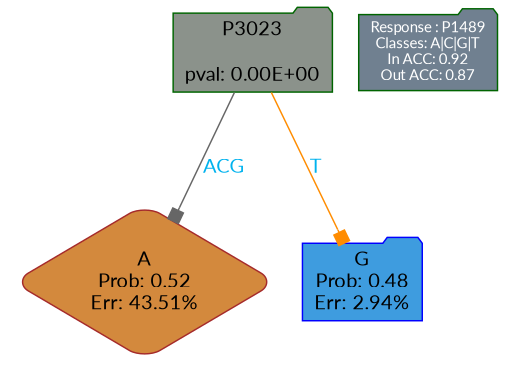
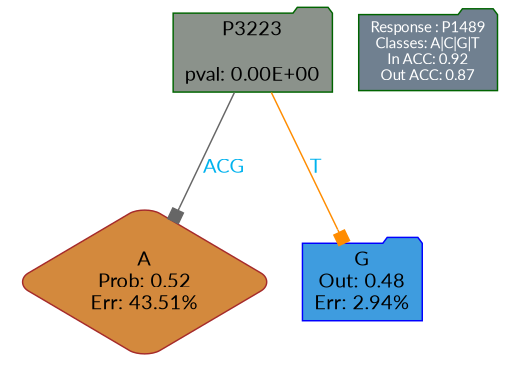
node "P3023 pval: 0.00E+00": label "P3023 pval: 0.00E+00" -> "P3223 pval: 0.00E+00"
node "G Prob: 0.48 Err: 2.94%": label "G Prob: 0.48 Err: 2.94%" -> "G Out: 0.48 Err: 2.94%"
